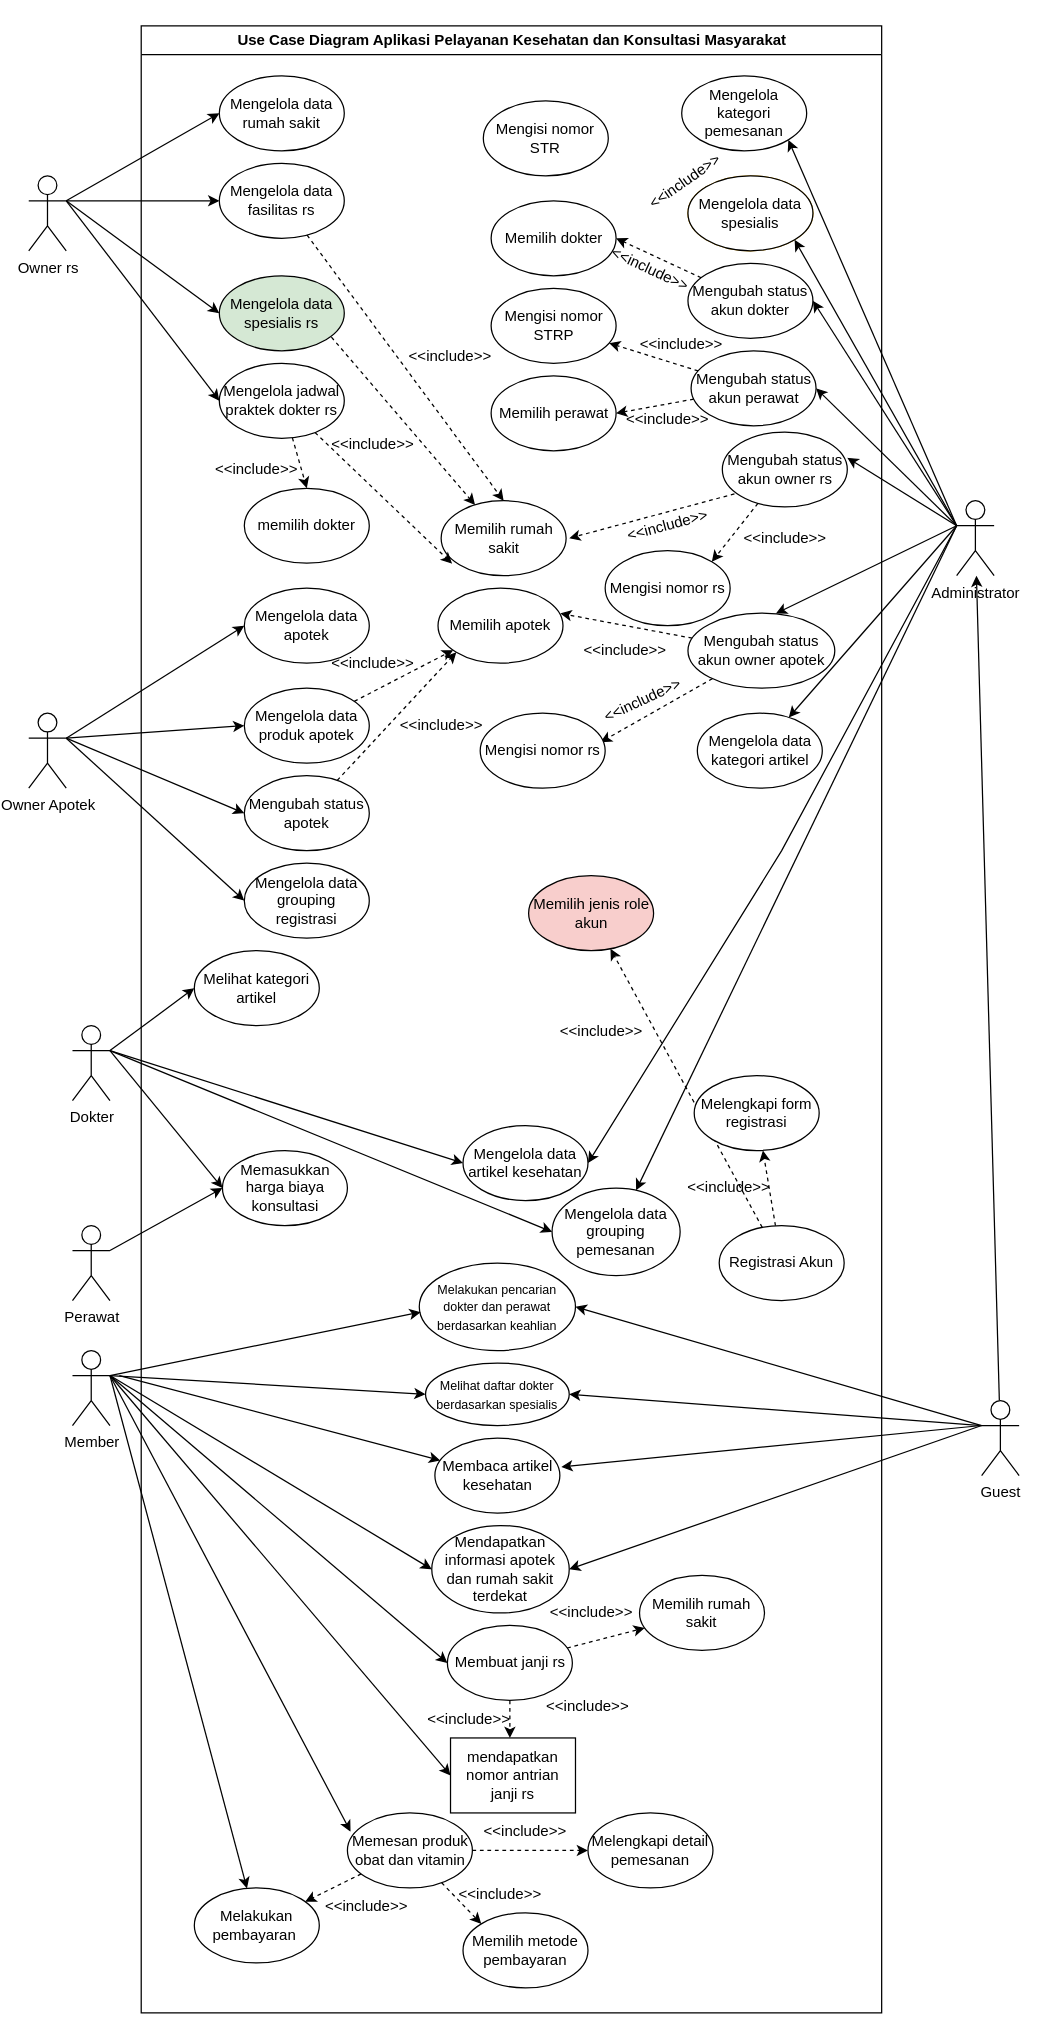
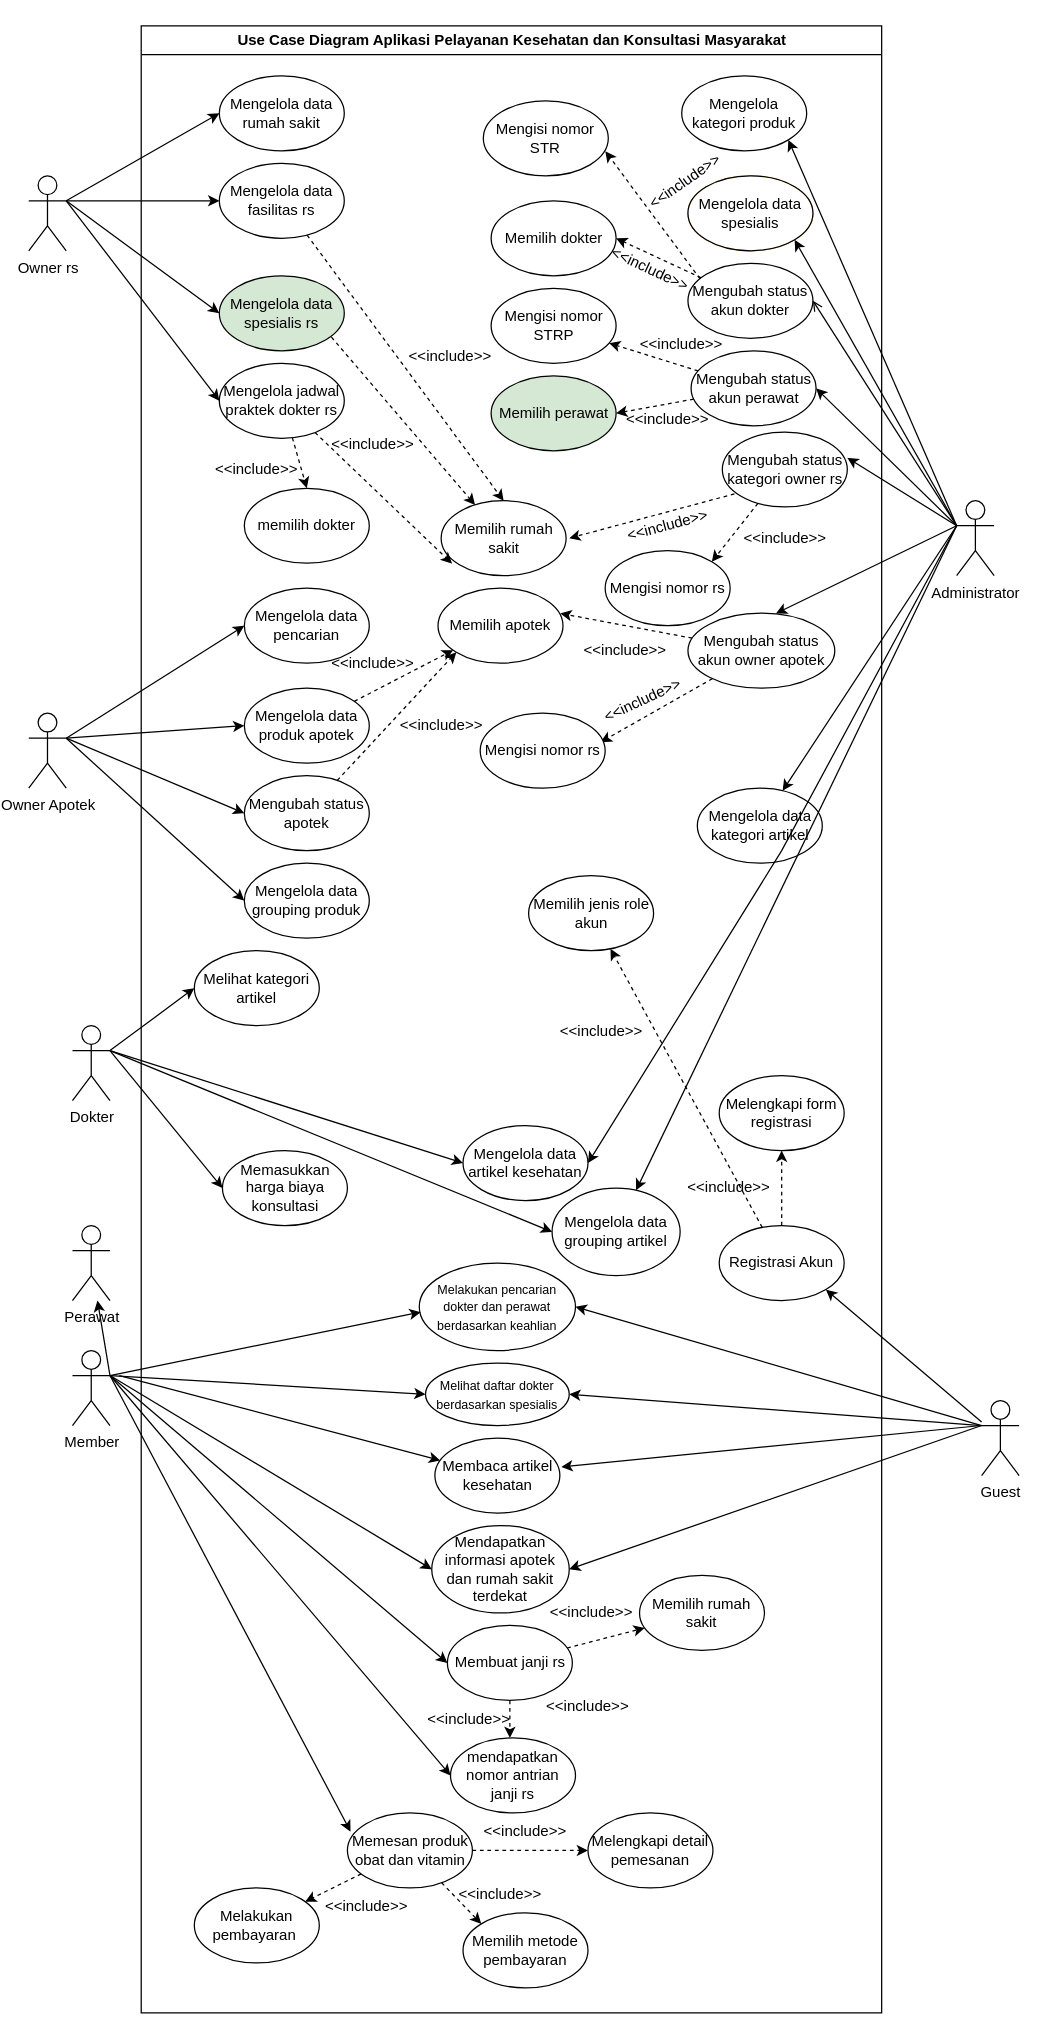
node "Mengelola kategori pemesanan": label "Mengelola kategori pemesanan" -> "Mengelola kategori produk"
edge "Mengubah status akun dokter" -> "Mengisi nomor STR": added
edge "Administrator" -> "Mengubah status akun dokter": arrowhead classic -> open
node "Memilih perawat": fillcolor #ffffff -> #d5e8d4
node "Mengubah status akun owner rs": label "Mengubah status akun owner rs" -> "Mengubah status kategori owner rs"
node "Mengelola data apotek": label "Mengelola data apotek" -> "Mengelola data pencarian"
node "Mengelola data kategori artikel": moved (760, 751) -> (760, 826)
node "Mengelola data grouping registrasi": label "Mengelola data grouping registrasi" -> "Mengelola data grouping produk"
node "Memilih jenis role akun": fillcolor #f8cecc -> #ffffff
edge "Guest" -> "Administrator": now "Guest" -> "Registrasi Akun"
node "Melengkapi form registrasi": moved (757, 1113) -> (782, 1113)
edge "Perawat" -> "Memasukkan harga biaya konsultasi": removed
node "Mengelola data grouping pemesanan": label "Mengelola data grouping pemesanan" -> "Mengelola data grouping artikel"
edge "Member" -> "Melakukan pembayaran": now "Member" -> "Perawat"
node "mendapatkan nomor antrian janji rs": shape rectangle -> ellipse
